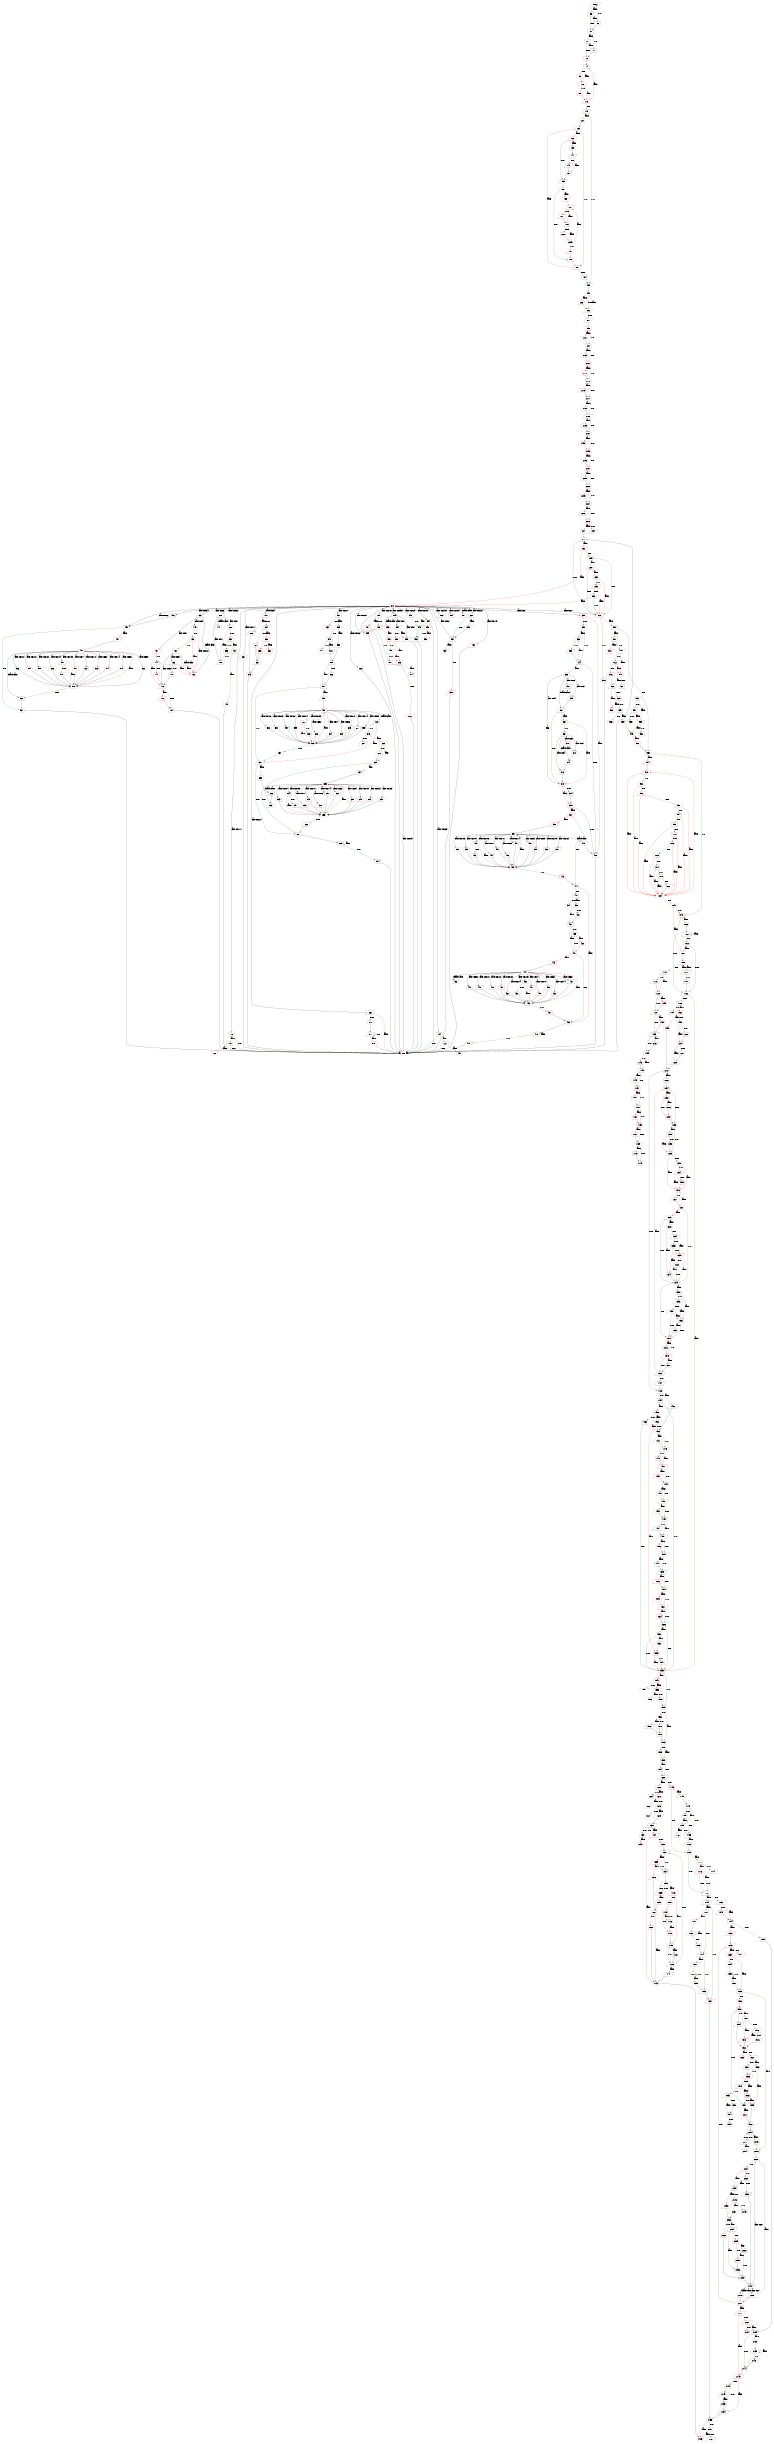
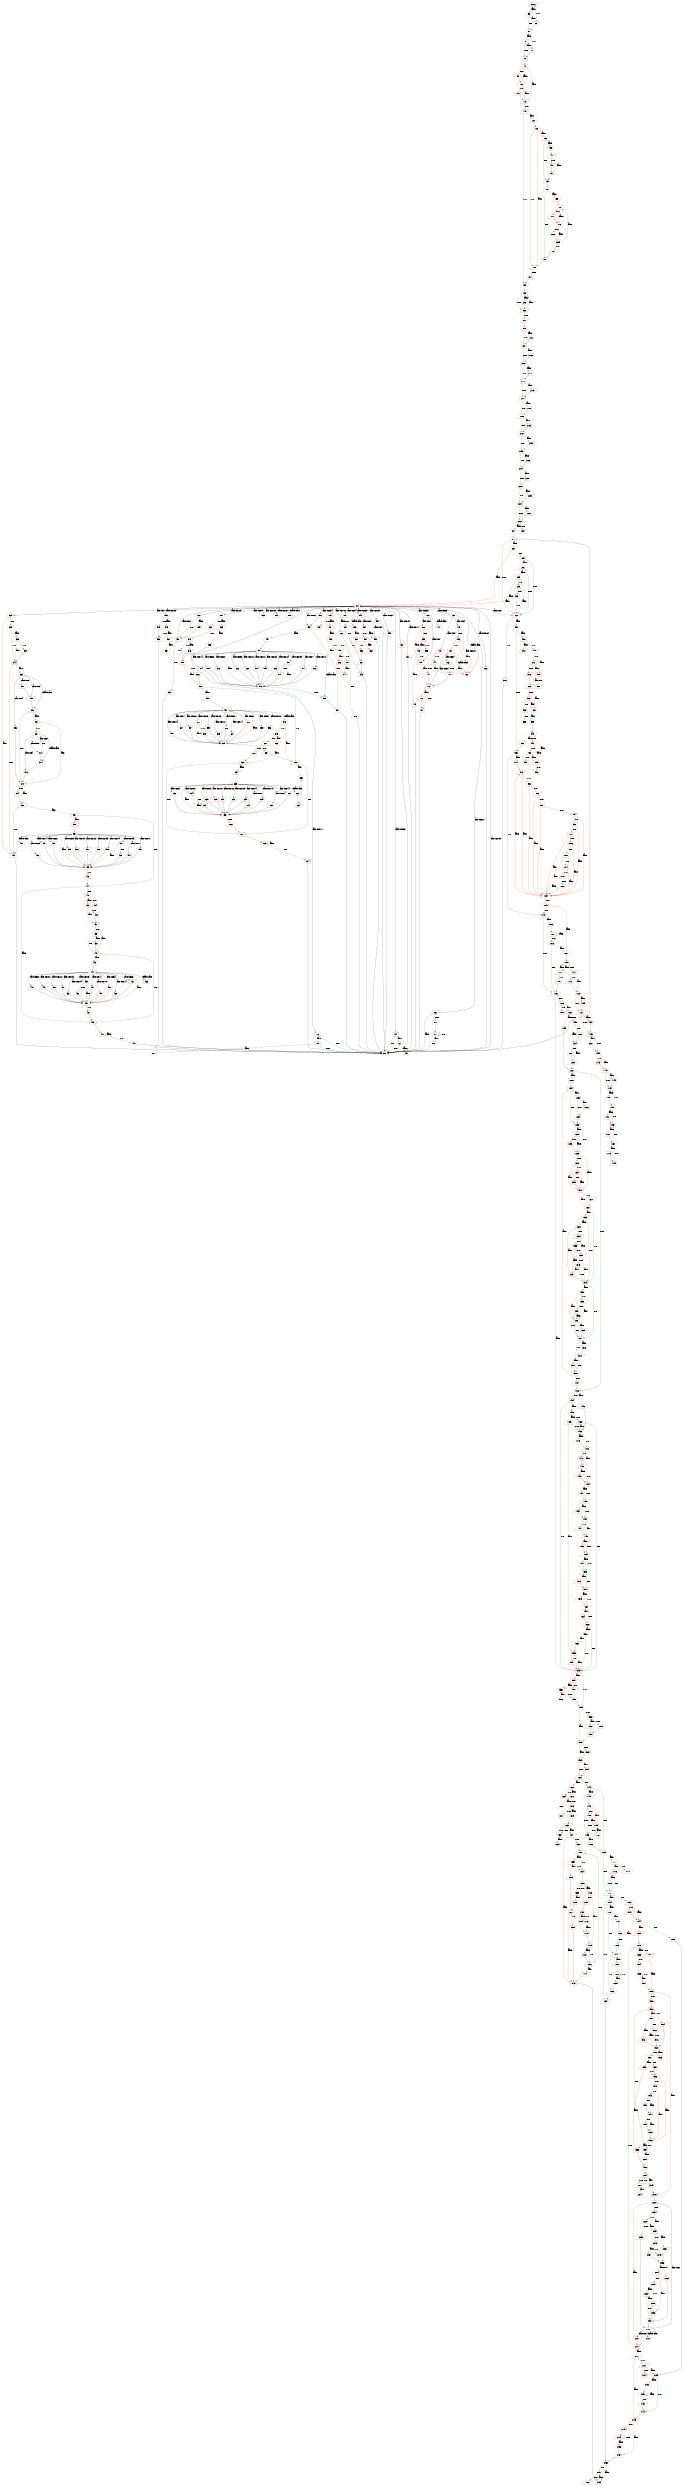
edge "943" -> "946": added, label "true"
node "1965": added
